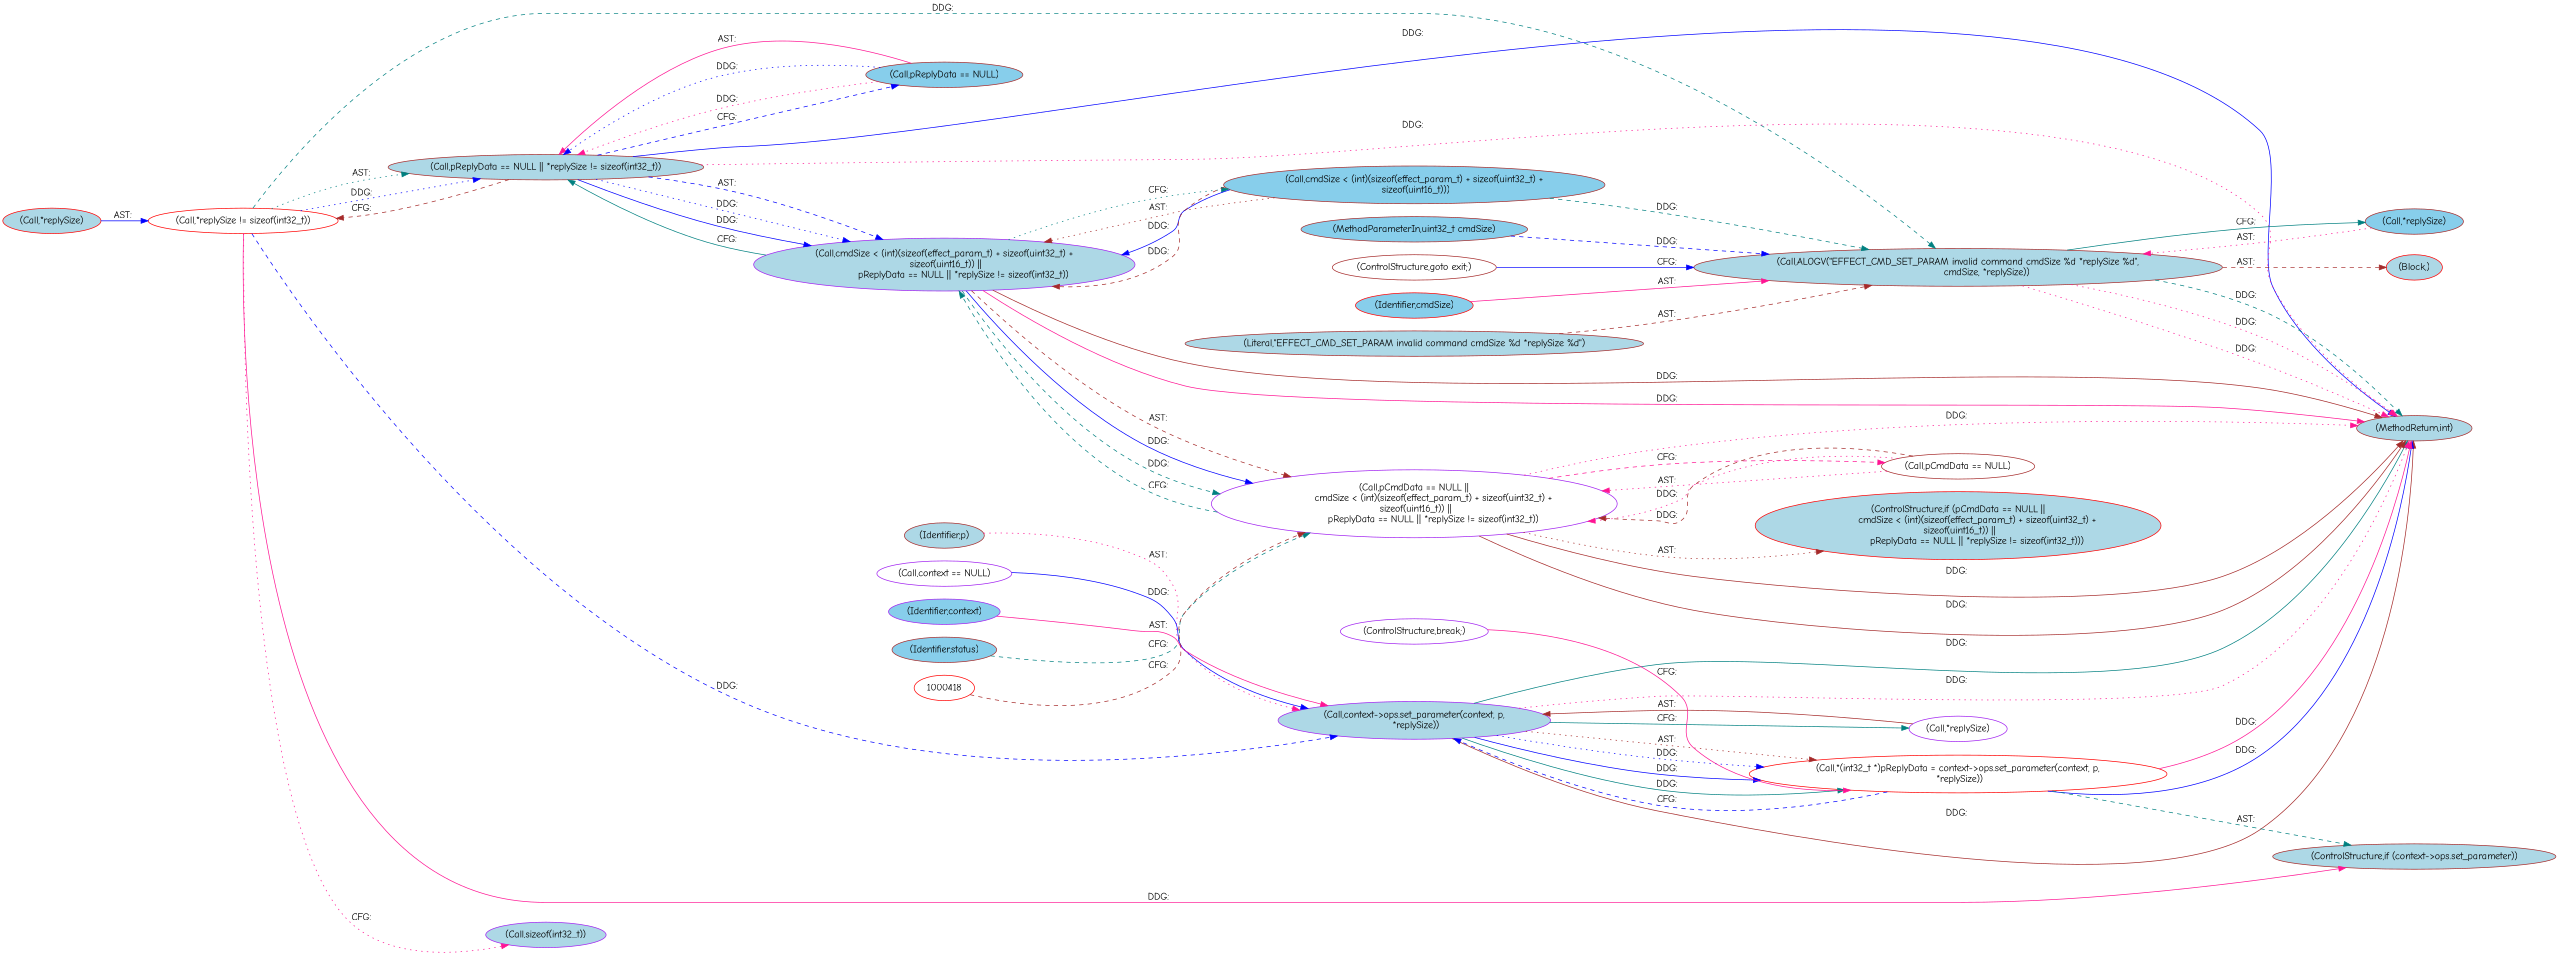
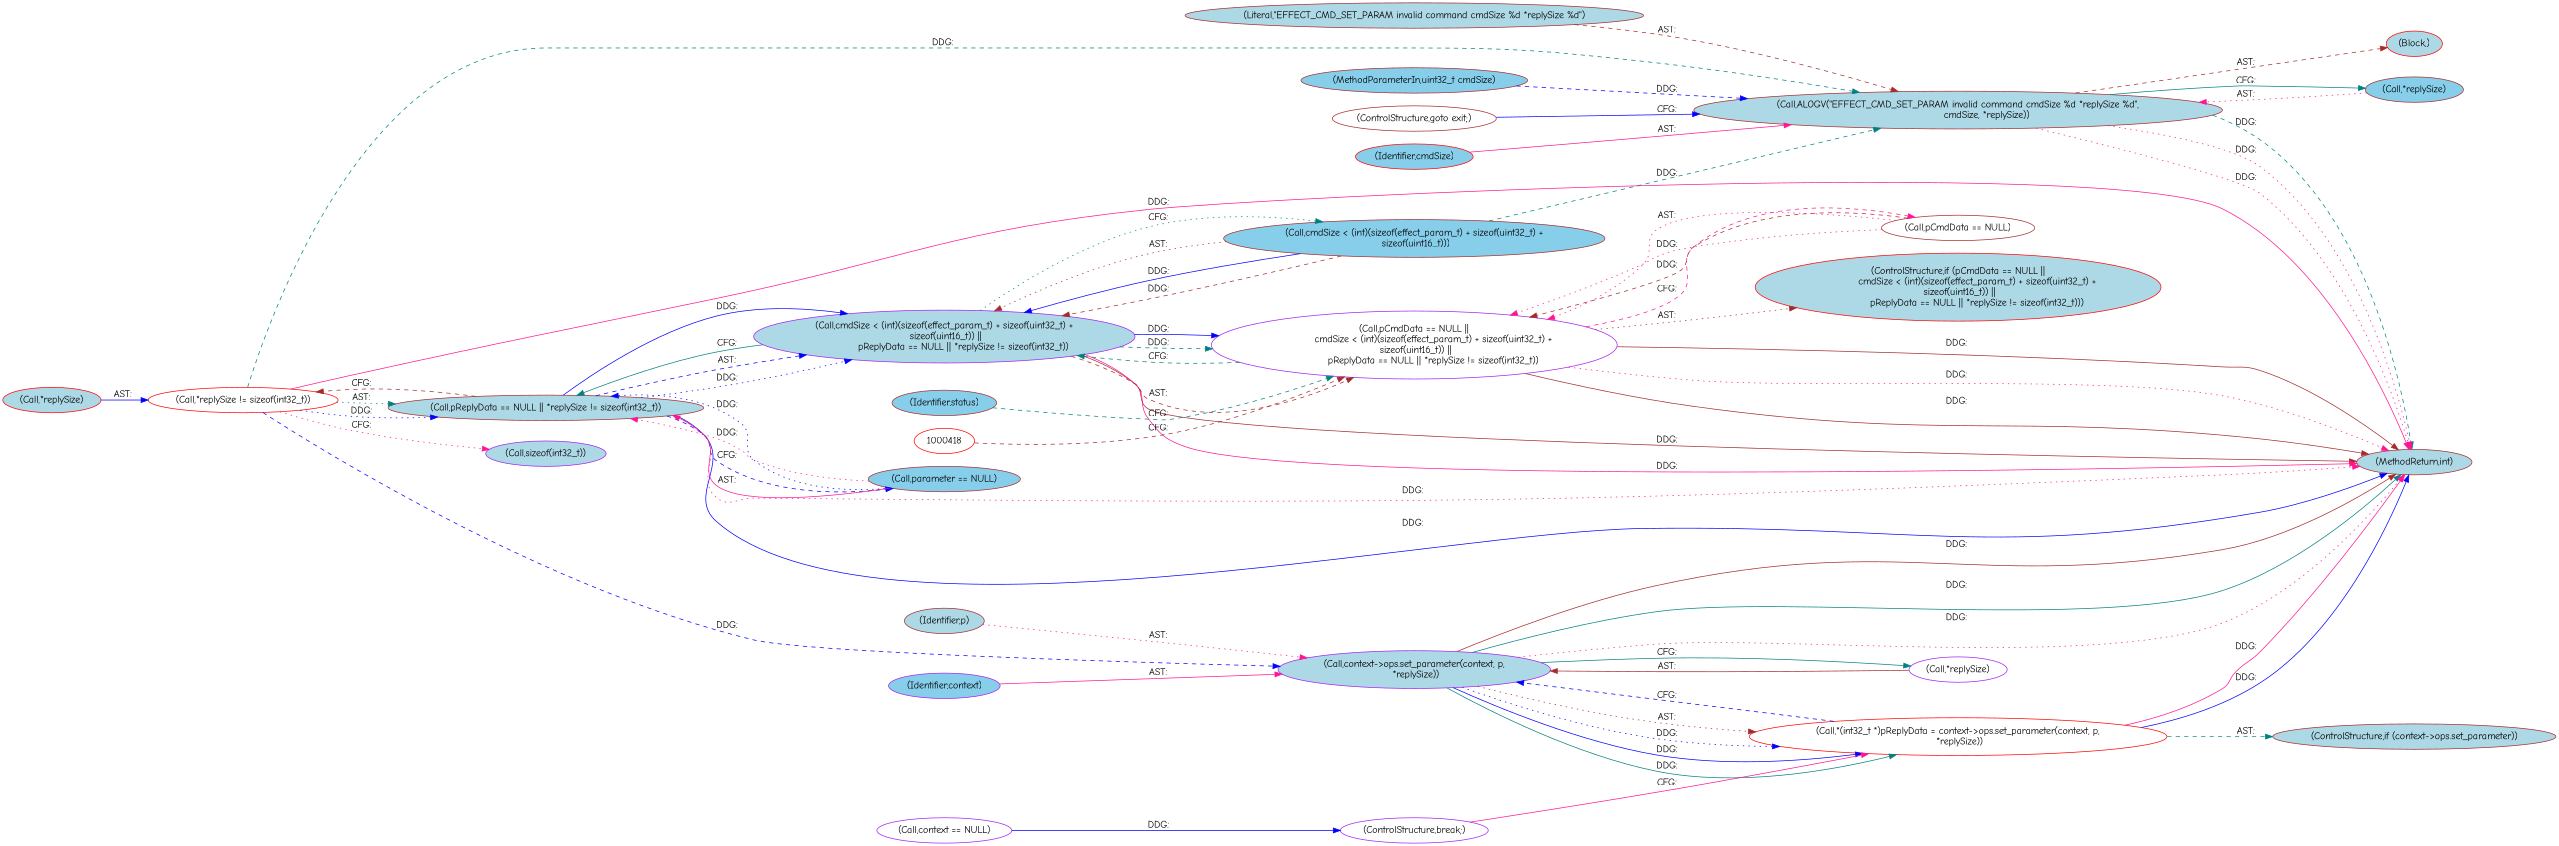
node "(Call,pReplyData == NULL)": label "(Call,pReplyData == NULL)" -> "(Call,parameter == NULL)"
edge "(Call,context == NULL)" -> "(Call,context->ops.set_parameter(context, p, *replySize))": now "(Call,context == NULL)" -> "(ControlStructure,break;)"
edge "(Call,*replySize != sizeof(int32_t))" -> "(ControlStructure,if (context->ops.set_parameter))": now "(Call,*replySize != sizeof(int32_t))" -> "(MethodReturn,int)"
